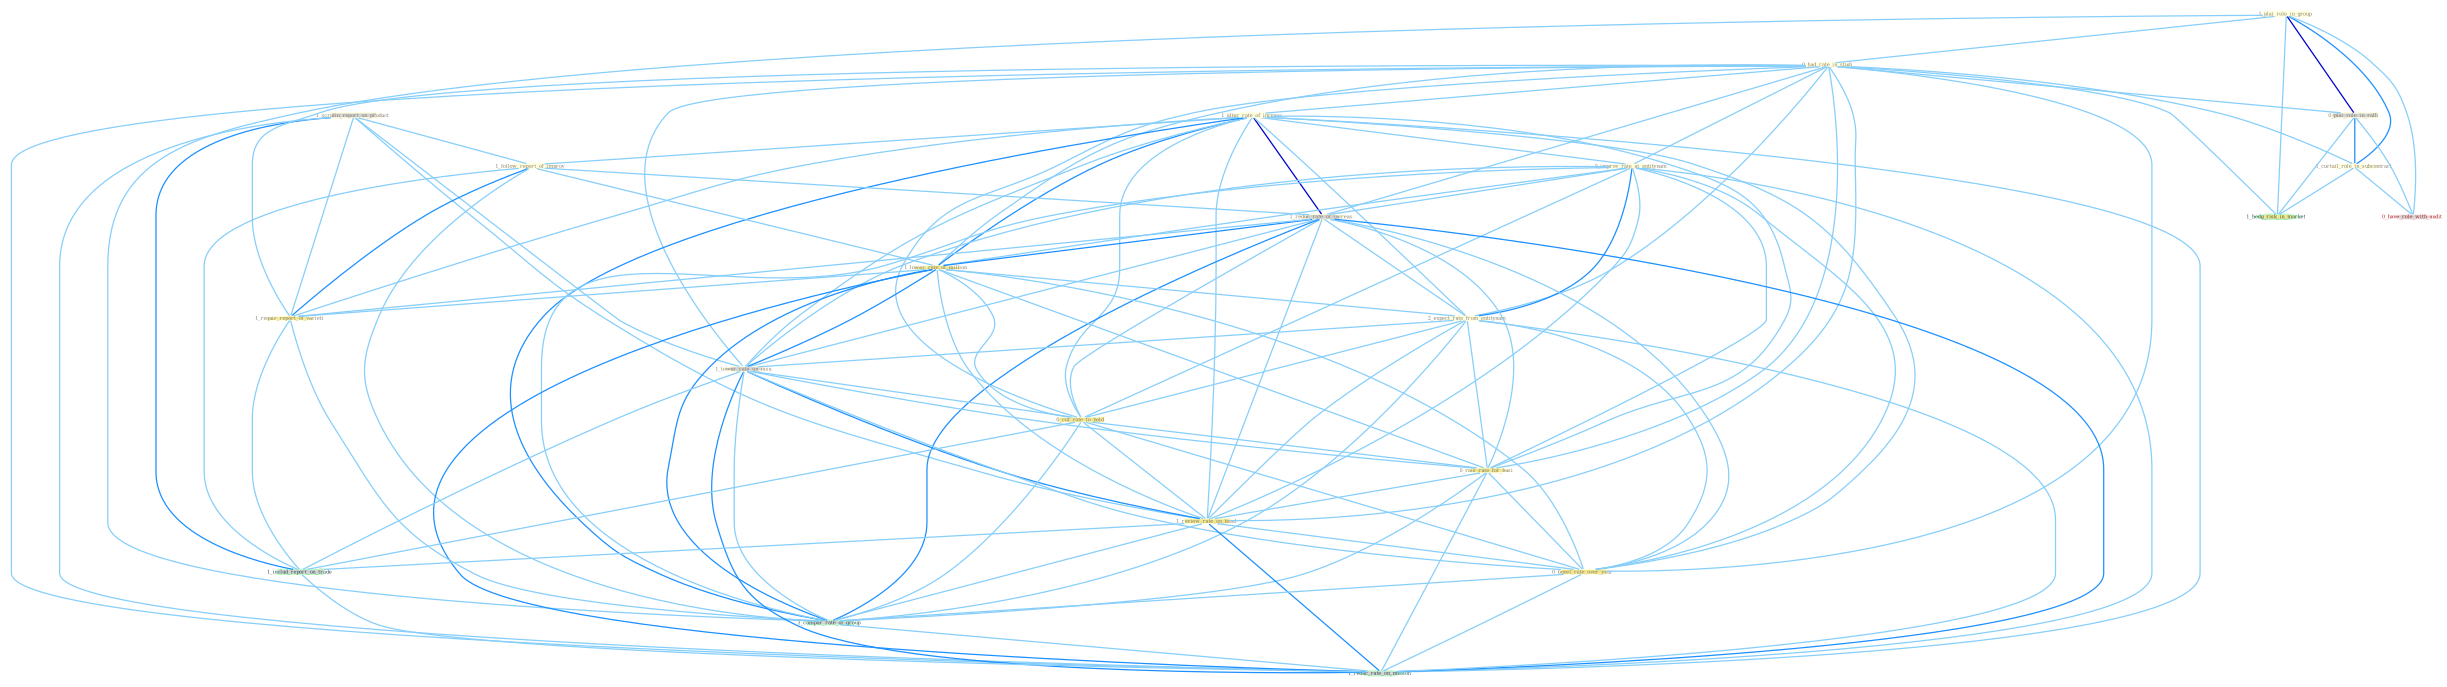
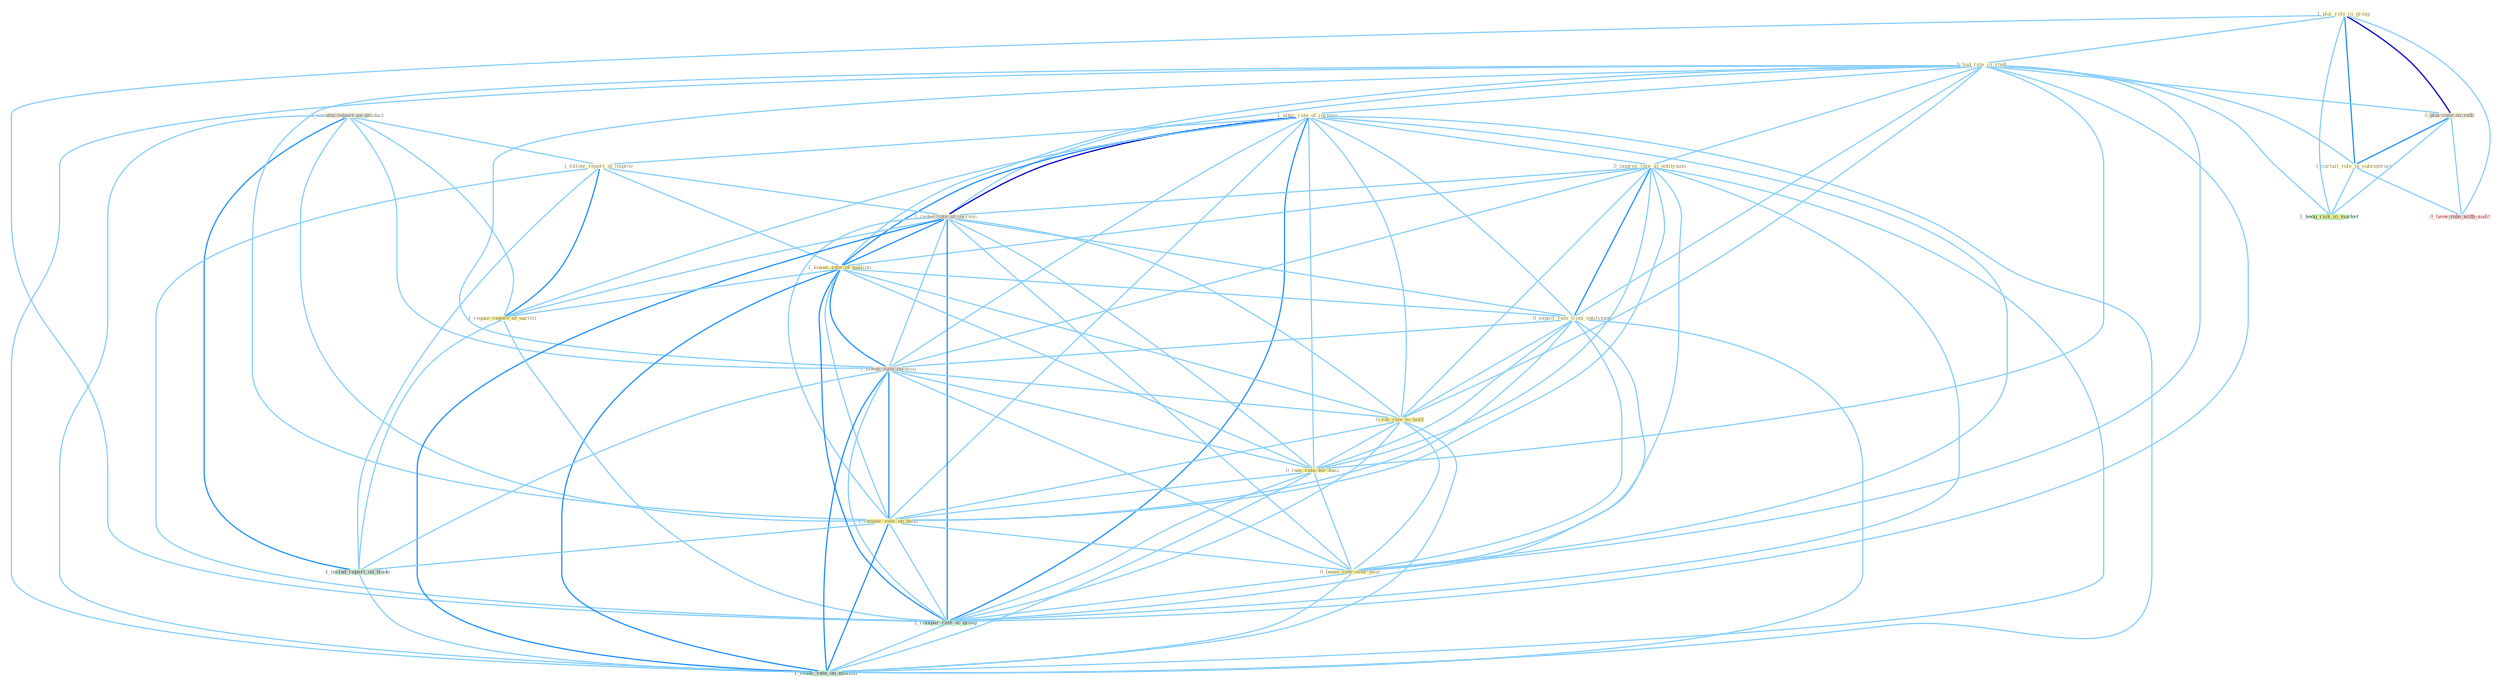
edge "0_had_rate_in_studi" -- "1_requir_report_of_varieti": now "0_had_rate_in_studi" -- "1_compar_rate_of_group"
node "2_expect_rate_from_entitynam": label "2_expect_rate_from_entitynam" -> "0_expect_rate_from_entitynam"
edge "1_lower_rate_of_million" -- "0_boost_rate_over_year": removed
edge "0_cut_rate_to_hold" -- "1_includ_report_on_trade": now "0_cut_rate_to_hold" -- "1_reduc_rate_on_million"
node "0_boost_rate_over_year": shape folder -> house
